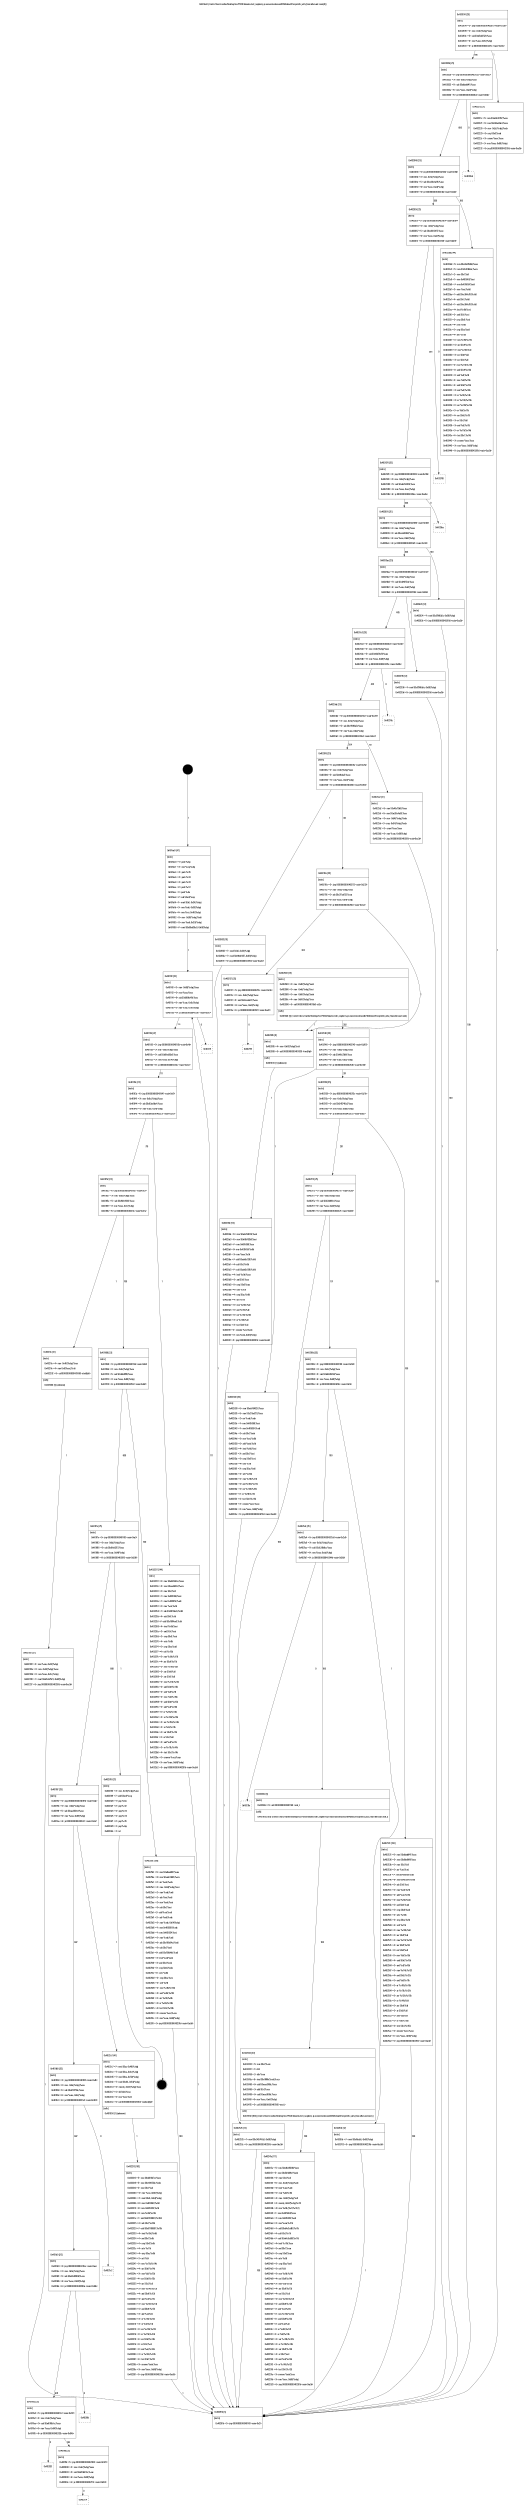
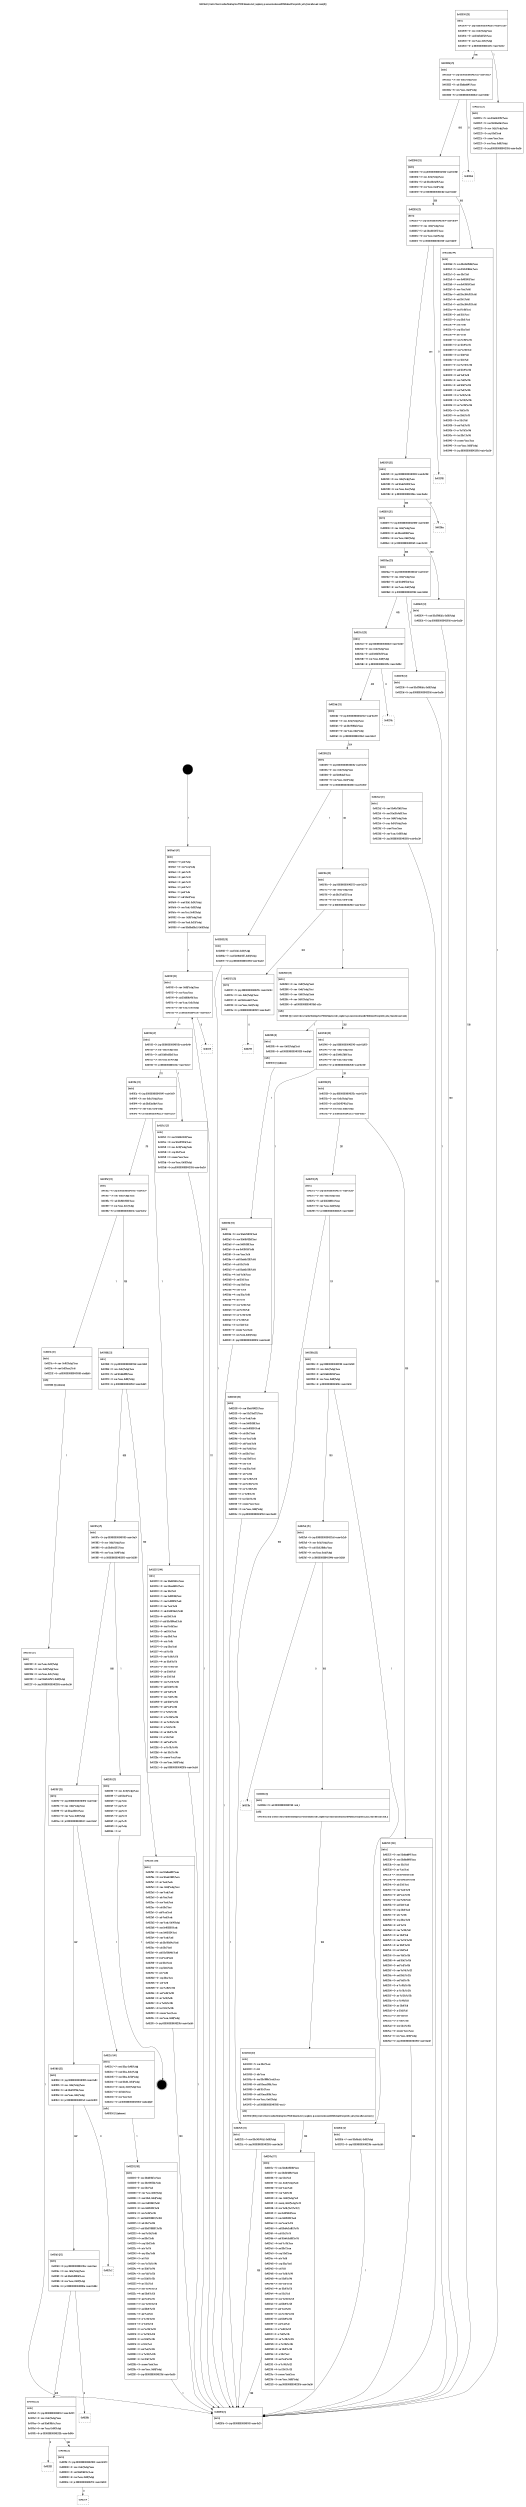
edge "0x4020dc [25]" -> "0x4023a2 [27]": removed, label "101"
edge "0x40210e [25]" -> "0x402695 [9]": now "0x40210e [25]" -> "0x402683 [18]"
node "0x4021c7 [27]": added
edge "0x40247a [171]" -> "0x40291d [5]": added, label "100"
